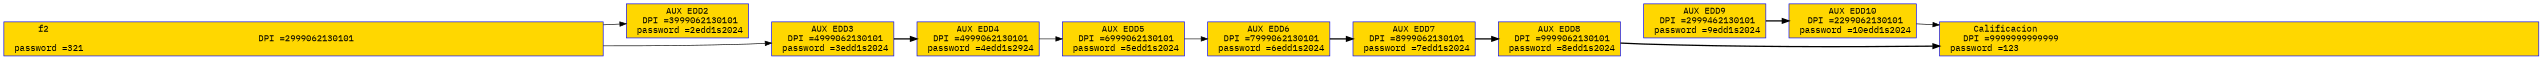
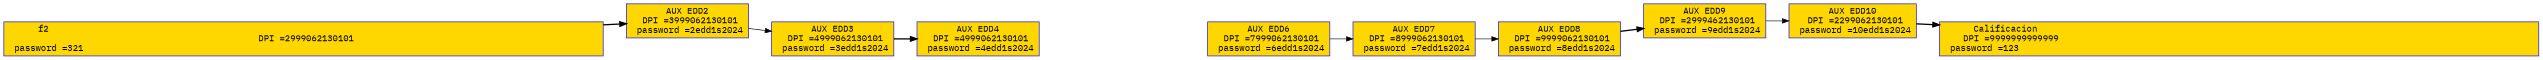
edge "AUX EDD9 DPI =2999462130101 password =9edd1s2024" -> "AUX EDD10 DPI =2299062130101 password =10edd1s2024": style bold -> solid
edge "f2 DPI =2999062130101 password =321" -> "AUX EDD2 DPI =3999062130101 password =2edd1s2024": style solid -> bold
edge "AUX EDD10 DPI =2299062130101 password =10edd1s2024" -> "Calificacion DPI =9999999999999 password =123": style solid -> bold
node "AUX EDD4 DPI =4999062130101 password =4edd1s2924": label "AUX EDD4 DPI =4999062130101 password =4edd1s2924" -> "AUX EDD4 DPI =4999062130101 password =4edd1s2024"
node "AUX EDD5 DPI =6999062130101 password =5edd1s2024": removed
edge "AUX EDD6 DPI =7999062130101 password =6edd1s2024" -> "AUX EDD7 DPI =8999062130101 password =7edd1s2024": style bold -> solid
edge "AUX EDD7 DPI =8999062130101 password =7edd1s2024" -> "AUX EDD8 DPI =9999062130101 password =8edd1s2024": style bold -> solid
edge "f2 DPI =2999062130101 password =321" -> "AUX EDD3 DPI =4999062130101 password =3edd1s2024": now "AUX EDD2 DPI =3999062130101 password =2edd1s2024" -> "AUX EDD3 DPI =4999062130101 password =3edd1s2024"
edge "AUX EDD8 DPI =9999062130101 password =8edd1s2024" -> "Calificacion DPI =9999999999999 password =123": now "AUX EDD8 DPI =9999062130101 password =8edd1s2024" -> "AUX EDD9 DPI =2999462130101 password =9edd1s2024"
